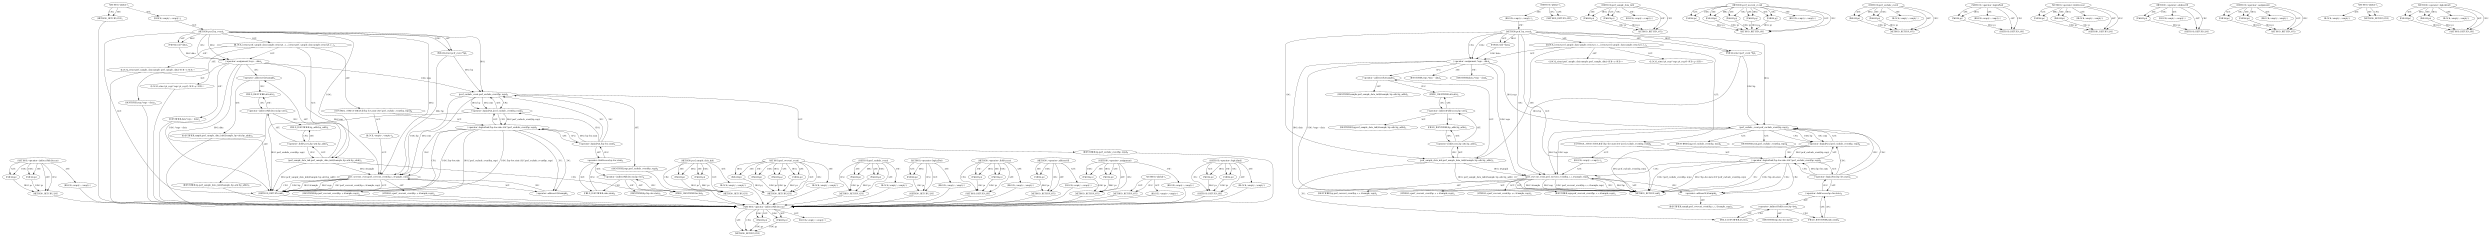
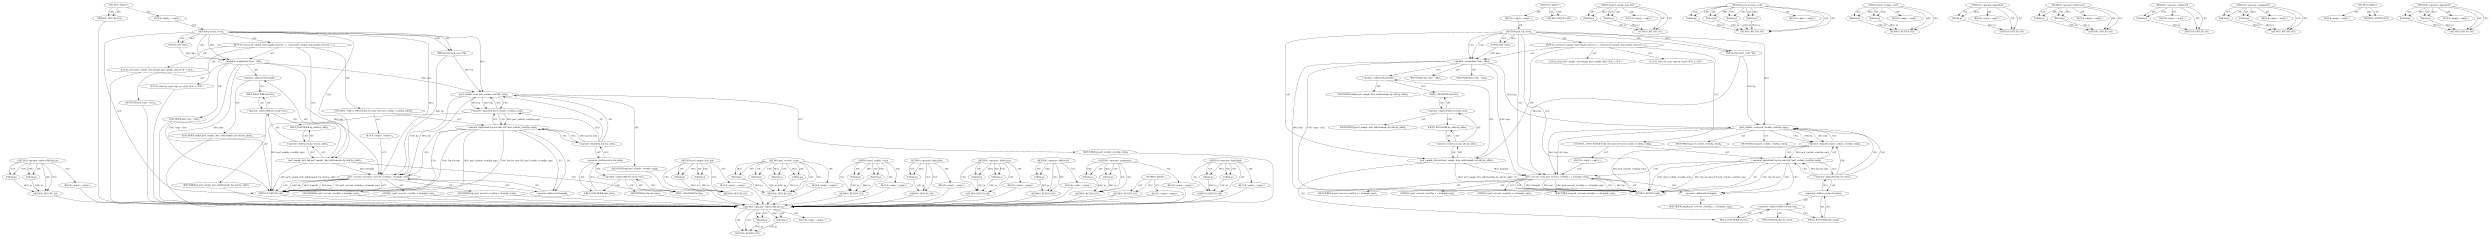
node "(PARAM,p5)": removed
node "(IDENTIFIER,regs,perf_swevent_event(bp, 1, &sample, regs))": added
